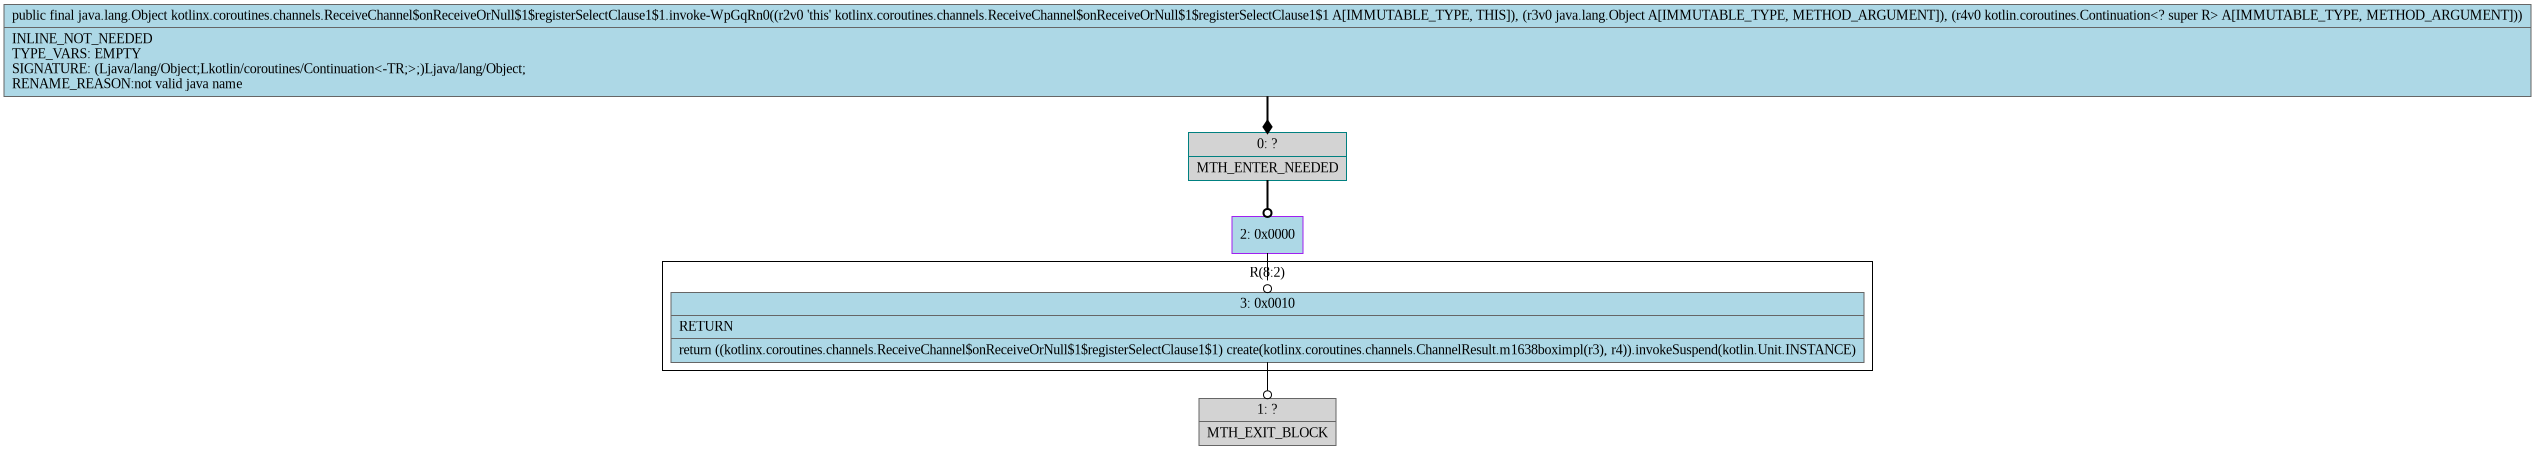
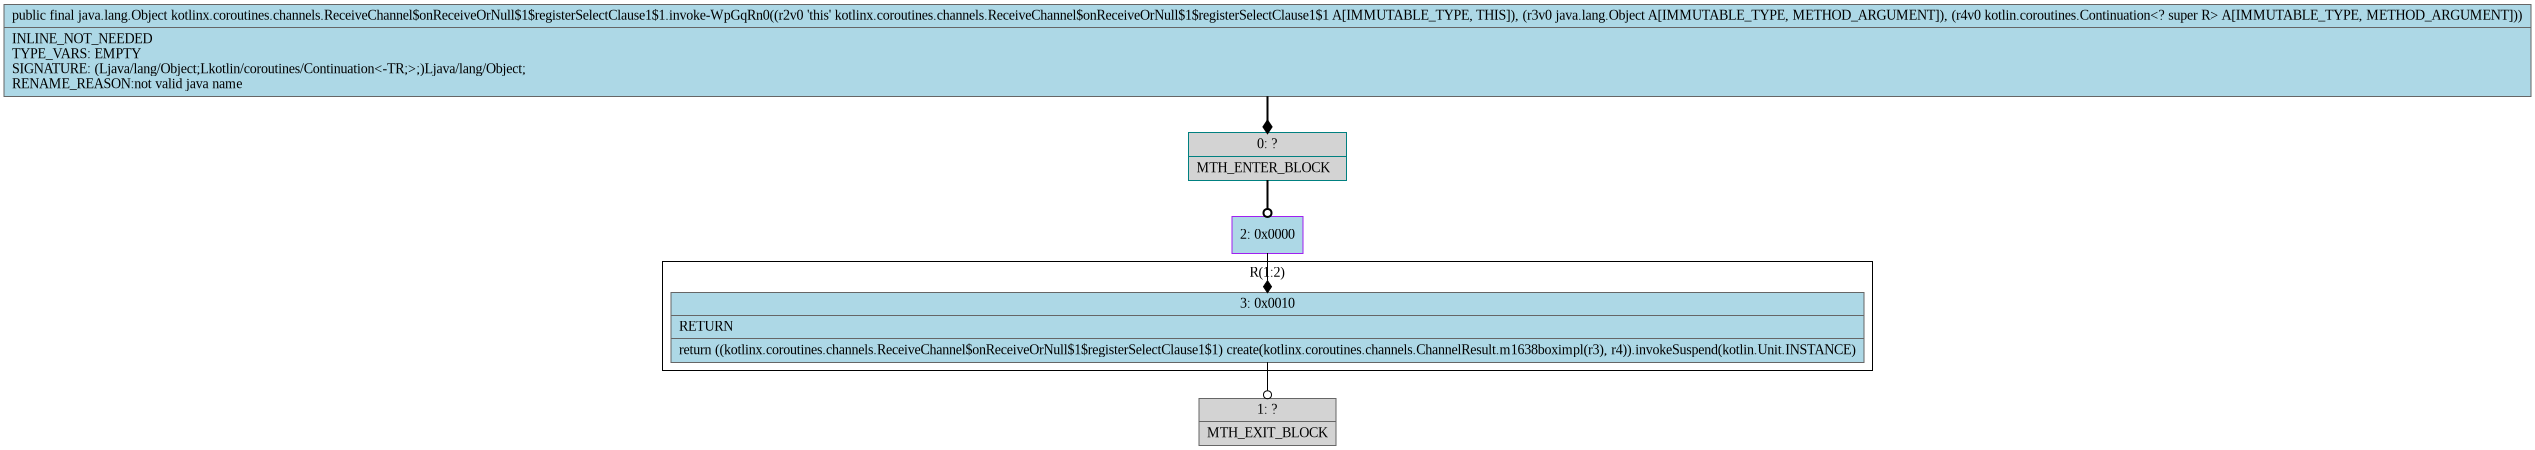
node "0: ?": text "MTH_ENTER_NEEDED" -> "MTH_ENTER_BLOCK"
edge "2: 0x0000" -> "3: 0x0010": arrowhead odot -> diamond
cluster "R(8:2)": label "R(8:2)" -> "R(1:2)"
